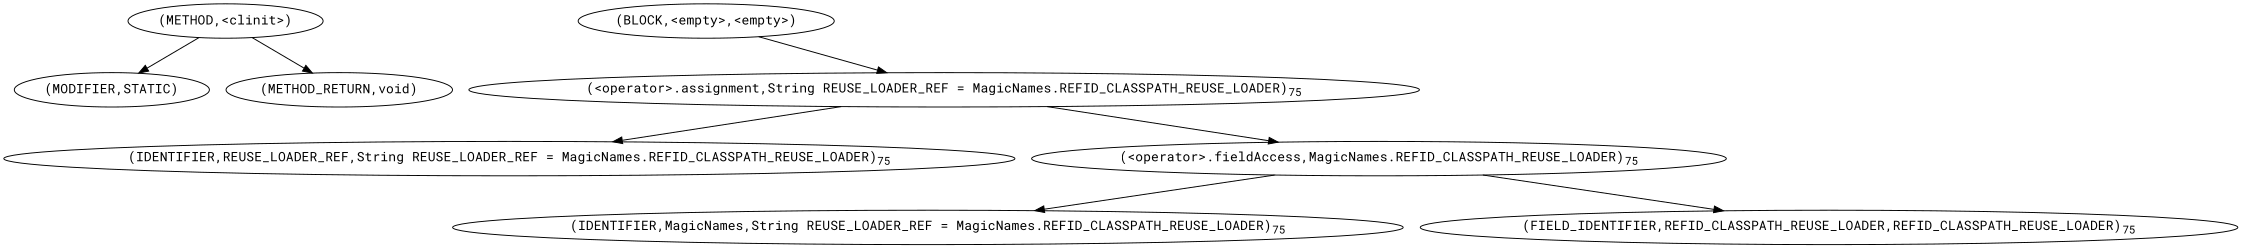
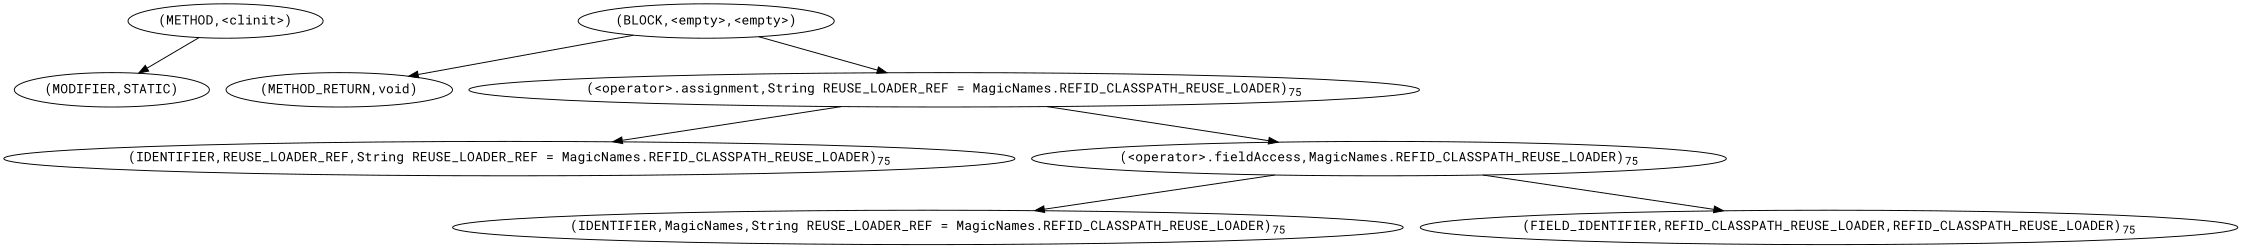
edge "(METHOD,<clinit>)" -> "(METHOD_RETURN,void)": now "(BLOCK,<empty>,<empty>)" -> "(METHOD_RETURN,void)"
